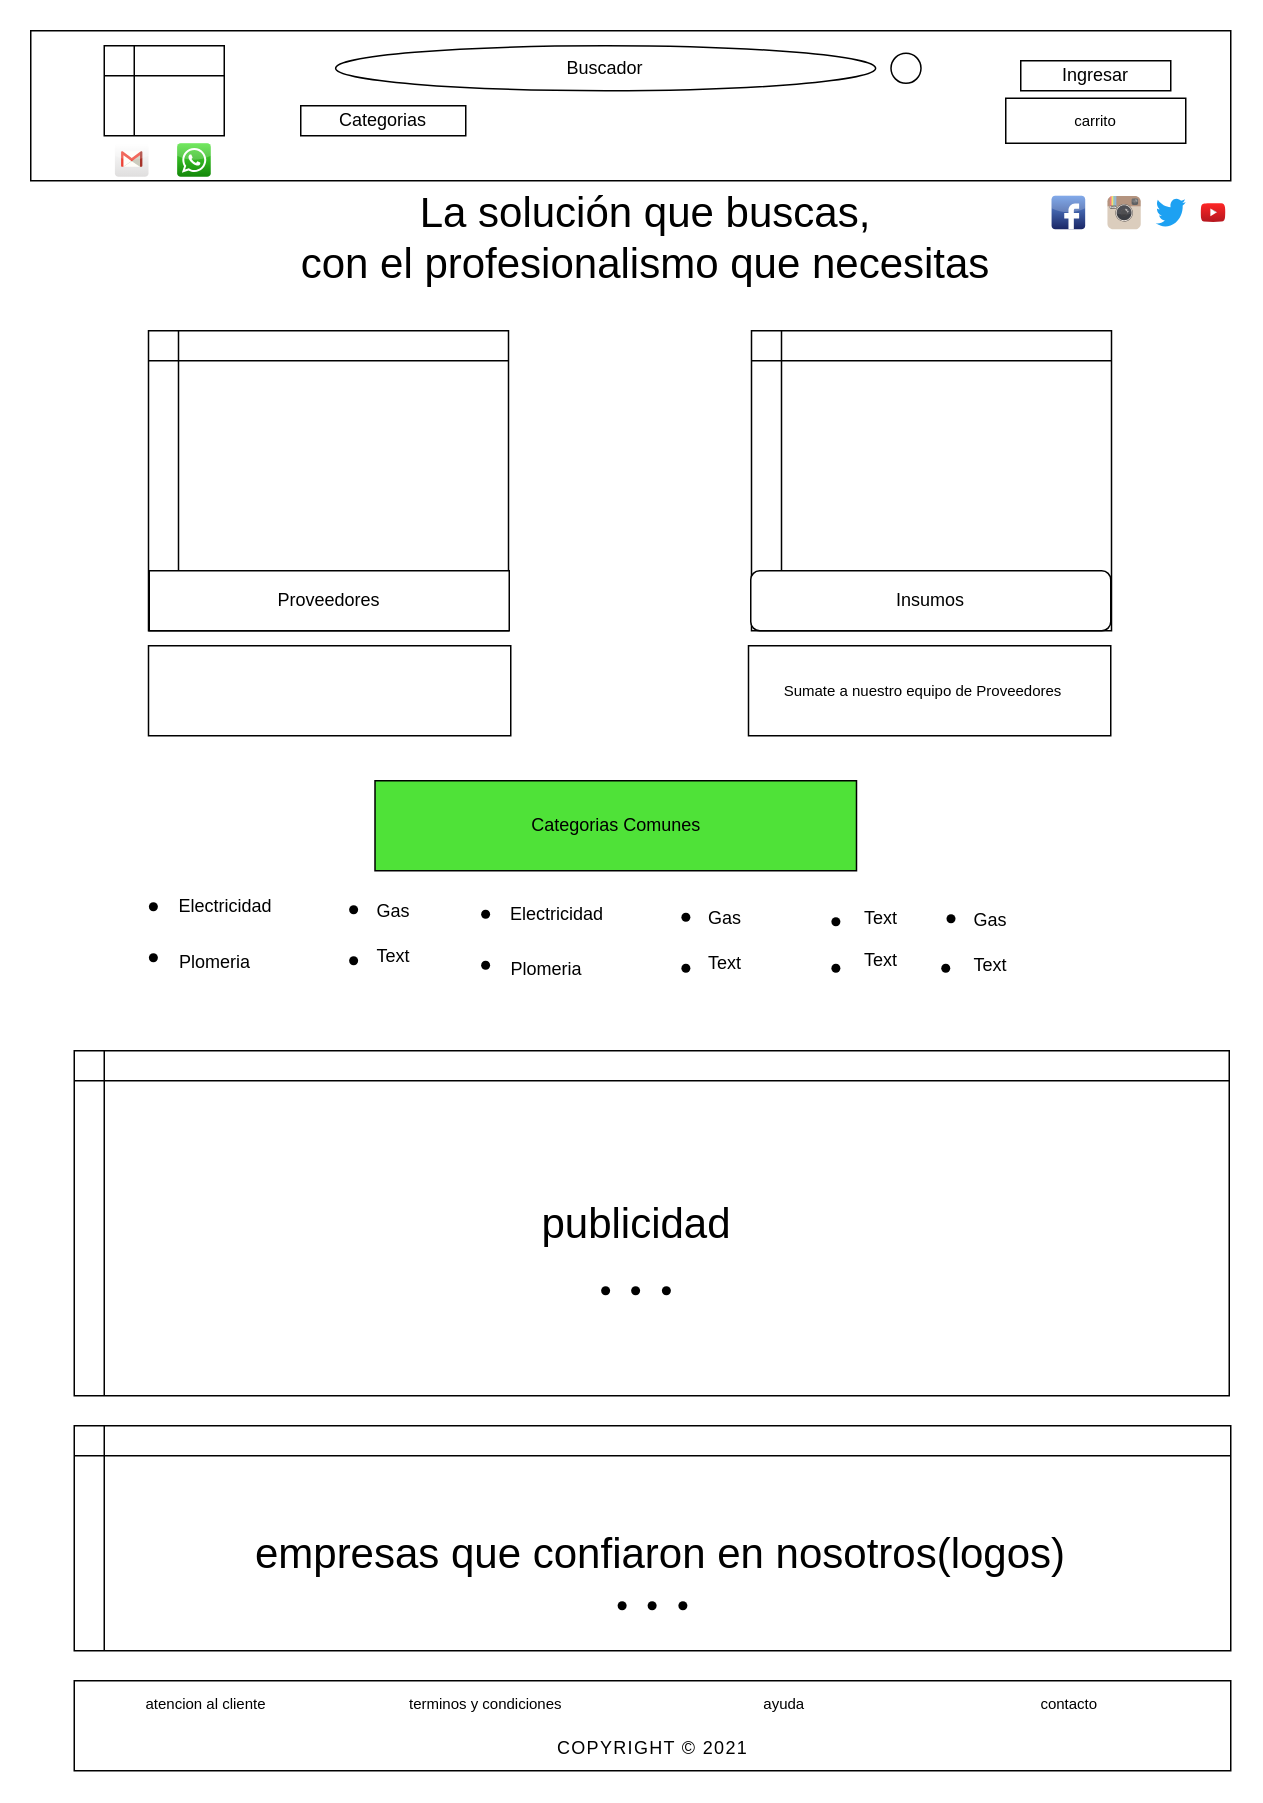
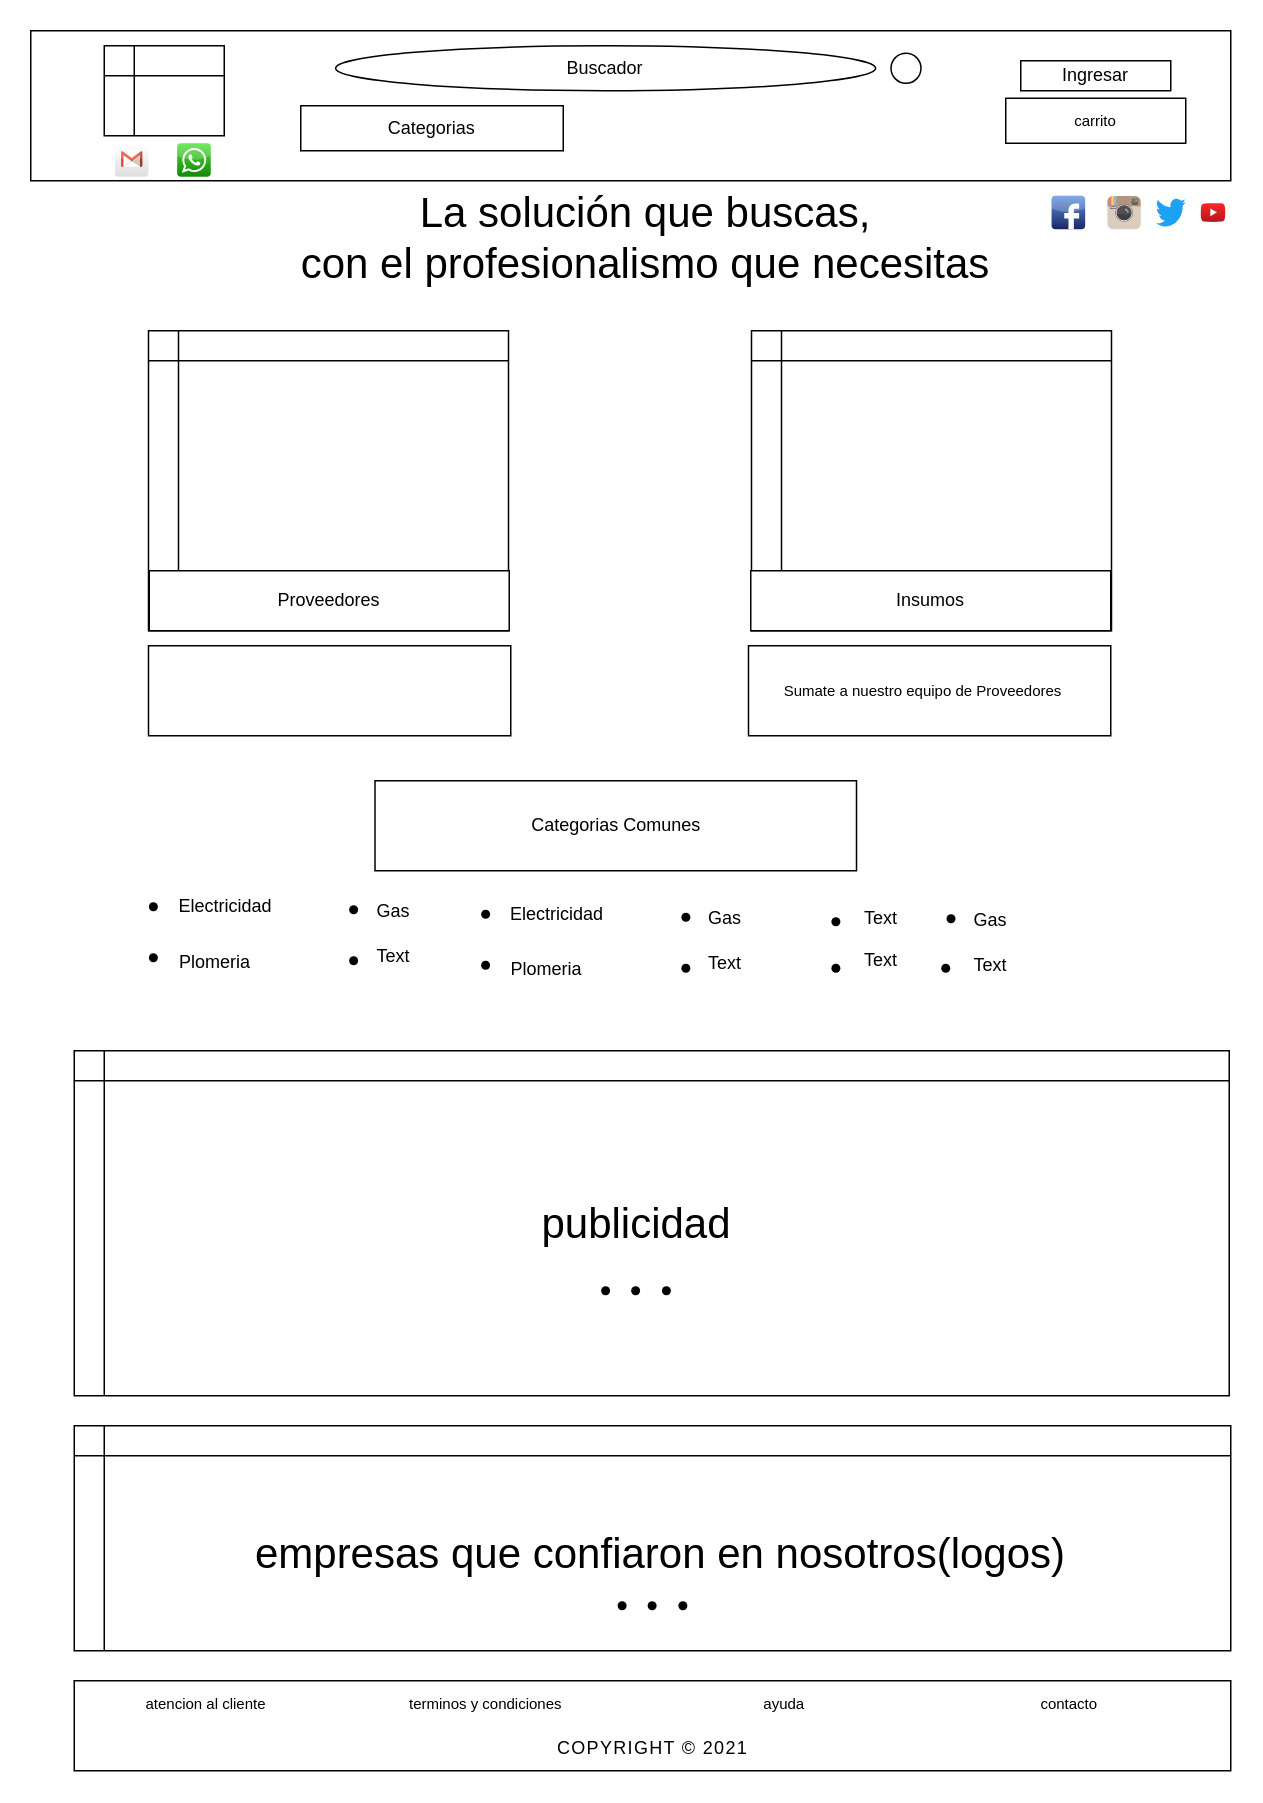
node "Categorias": size 165x30 -> 263x45
node "Insumos": shape rounded rectangle -> rectangle
node "Categorias Comunes": fillcolor #4fe238 -> #ffffff
